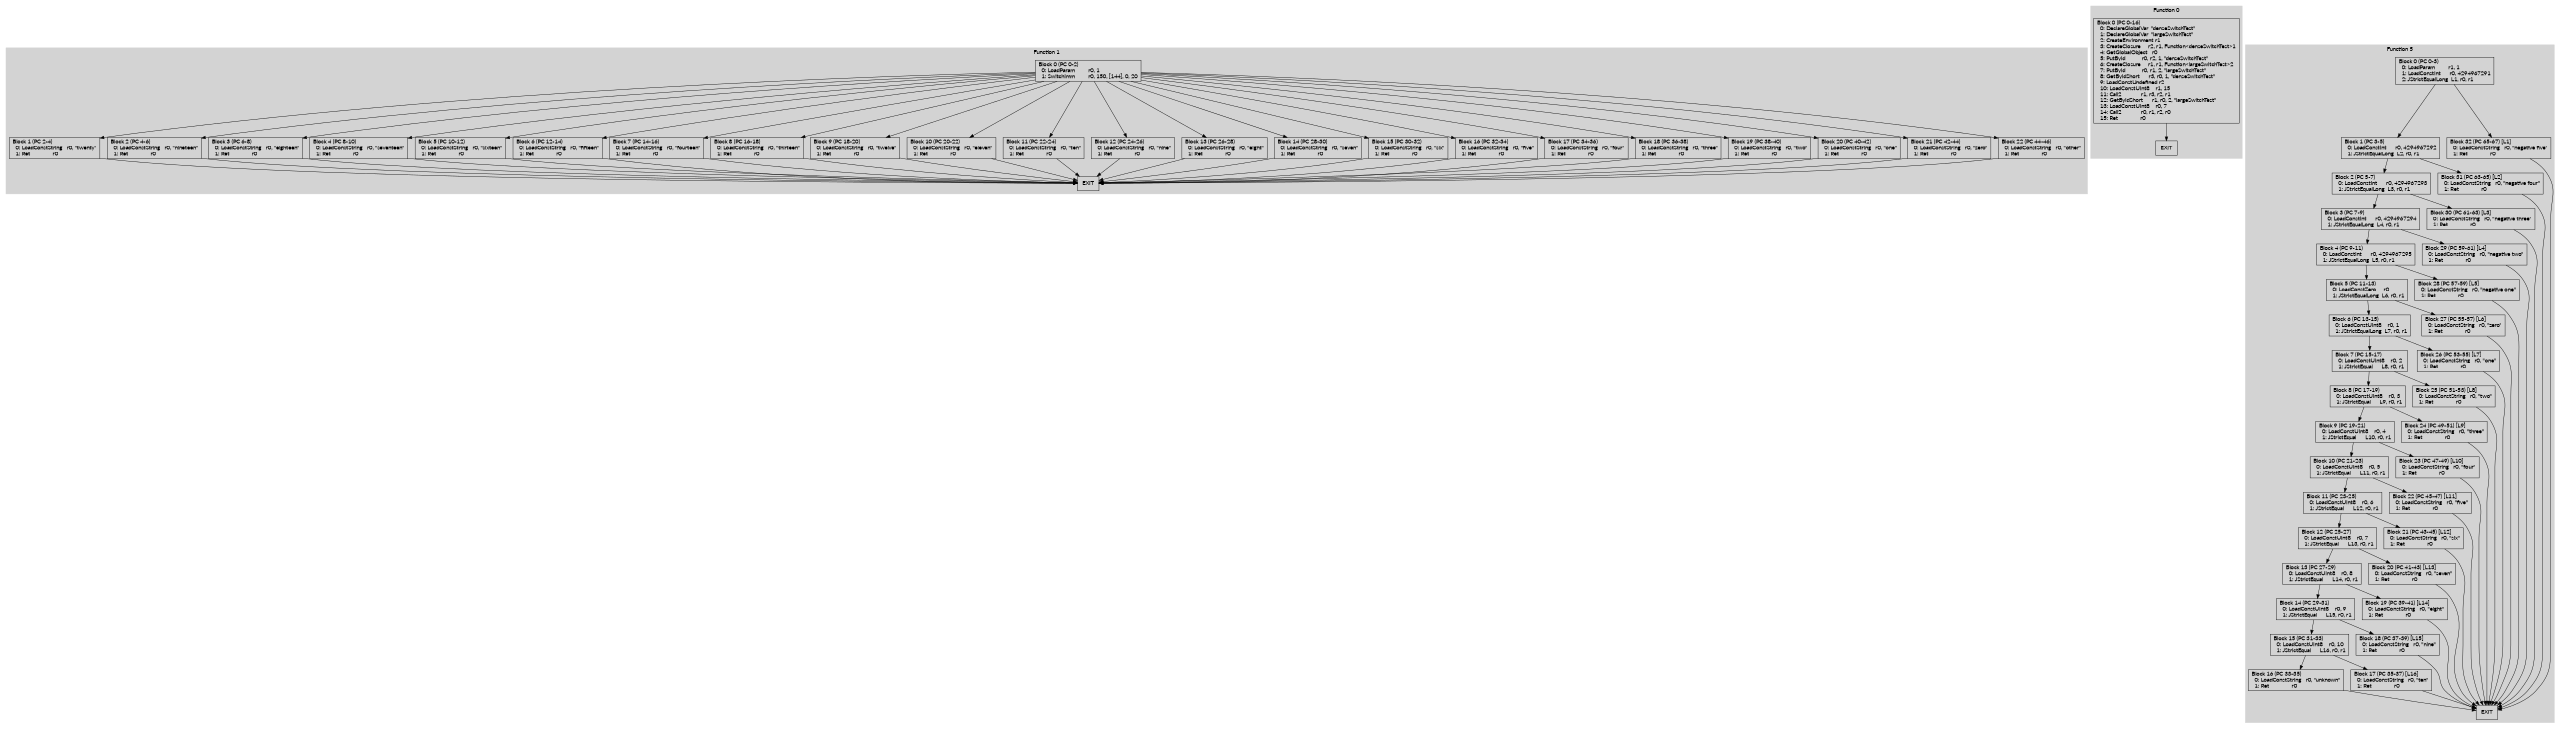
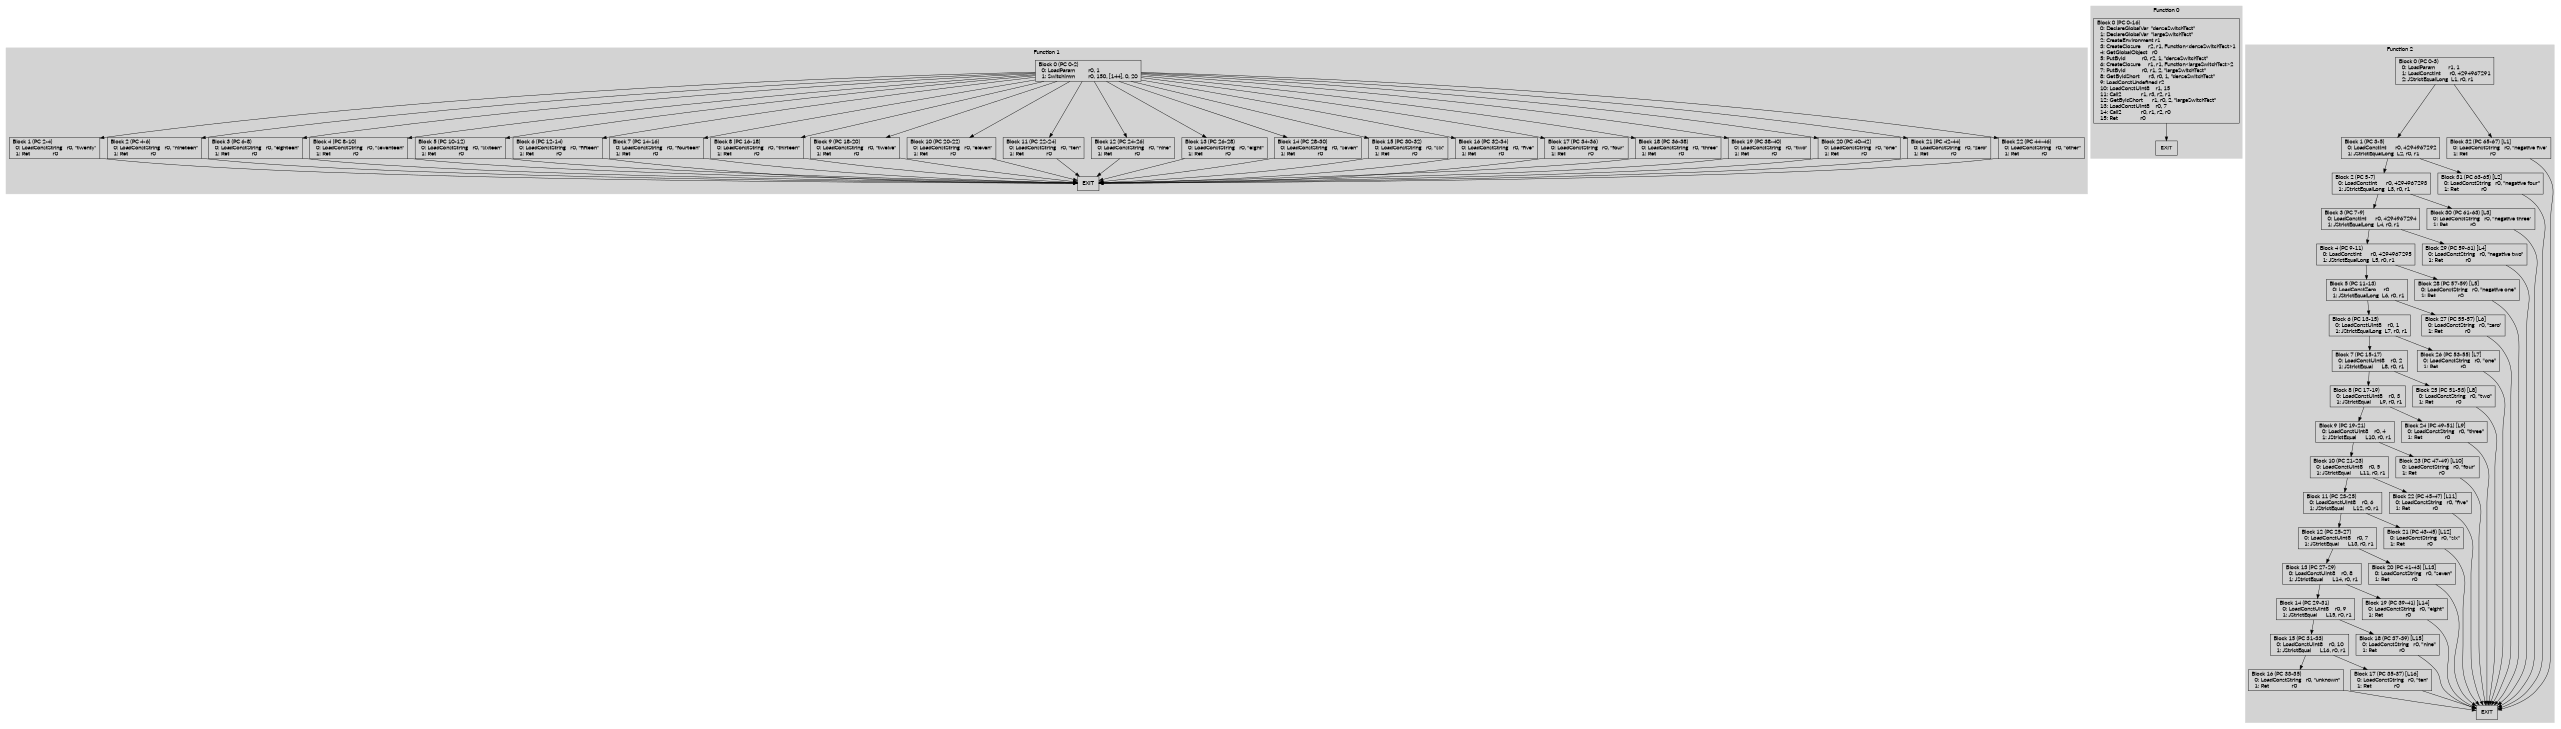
cluster "Function 5": label "Function 5" -> "Function 2"
